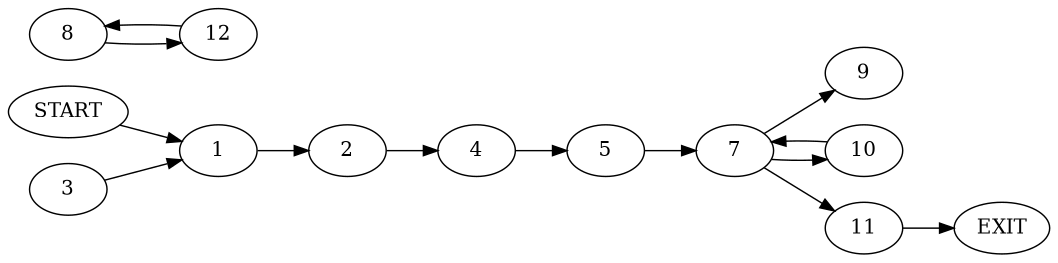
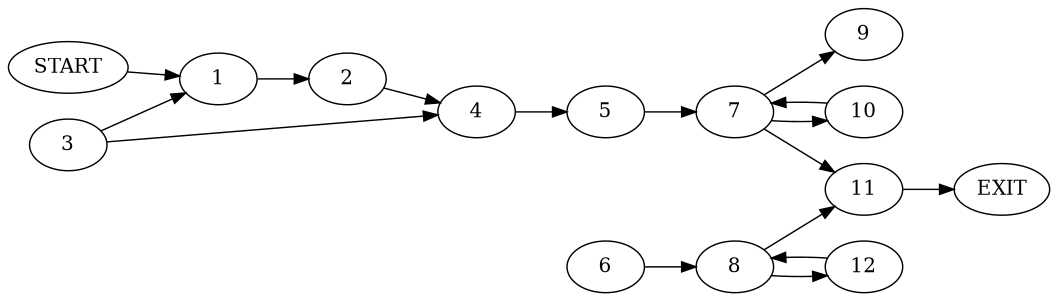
edge "3" -> "4": added
edge "8" -> "11": added
node "6": added
